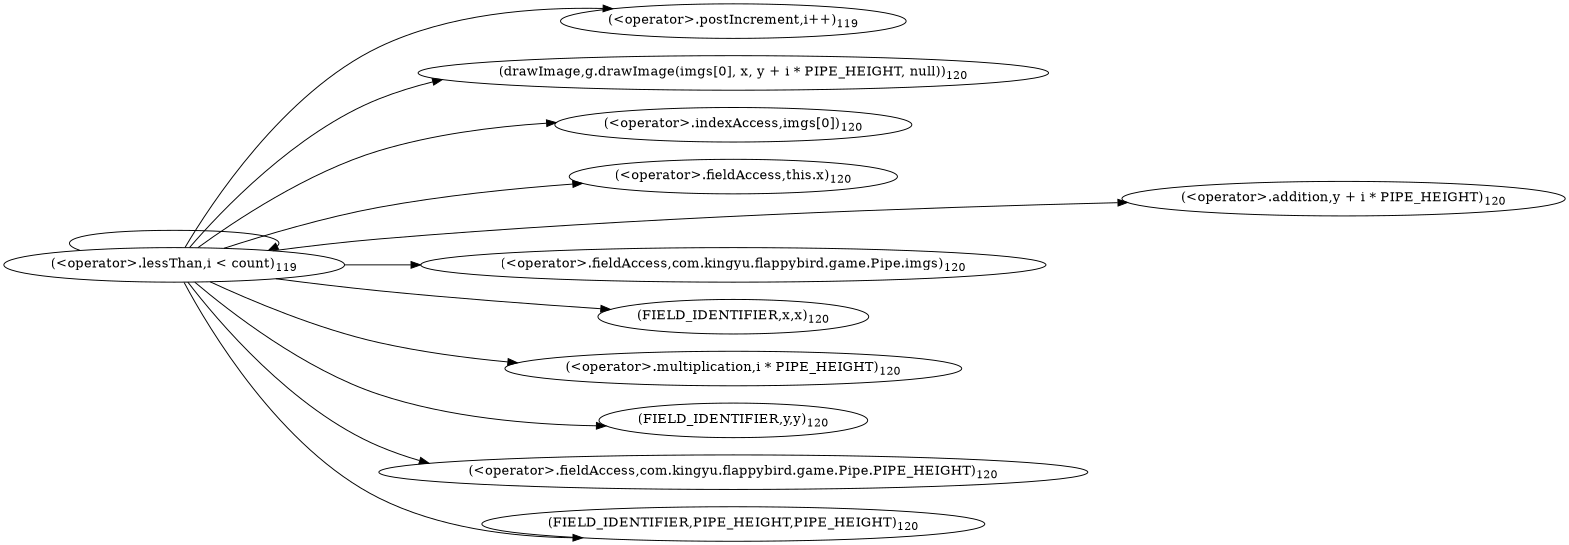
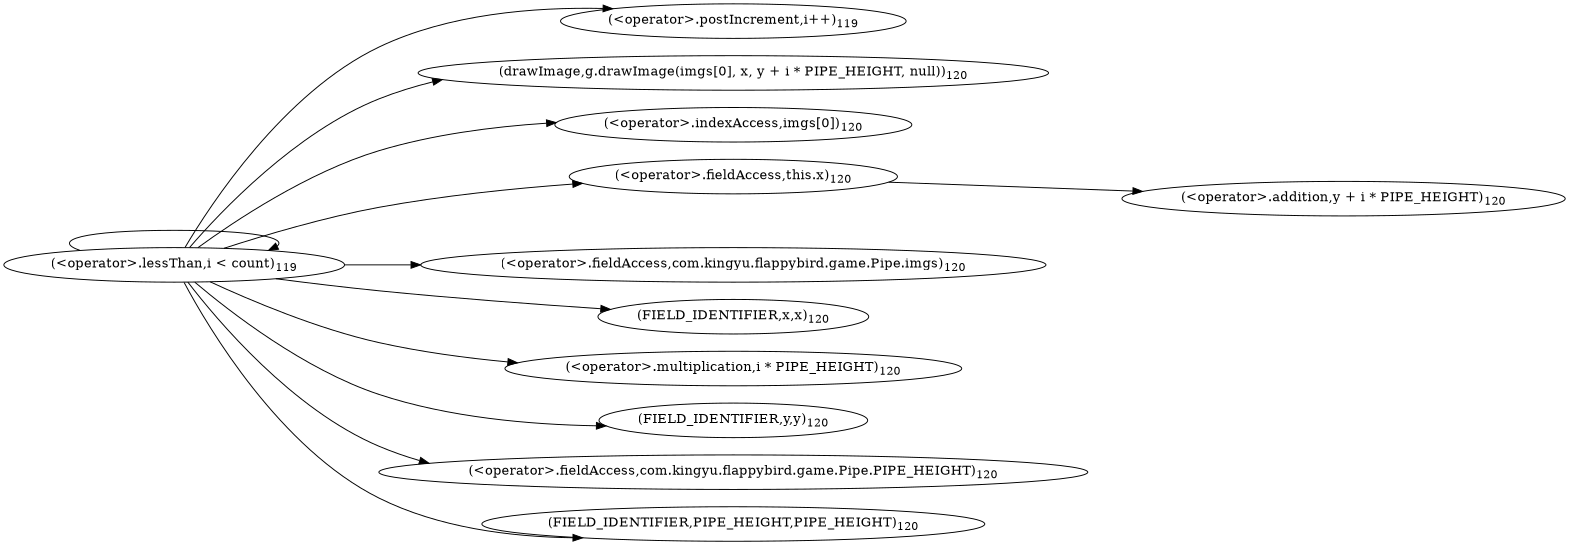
edge "(<operator>.lessThan,i < count)" -> "(<operator>.addition,y + i * PIPE_HEIGHT)": now "(<operator>.fieldAccess,this.x)" -> "(<operator>.addition,y + i * PIPE_HEIGHT)"
